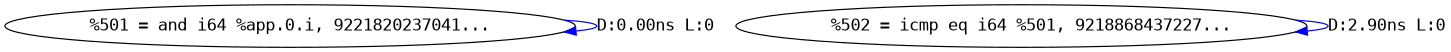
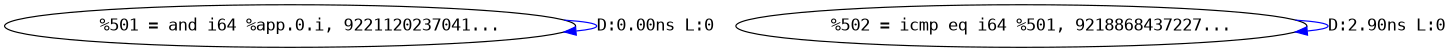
node "%501 = and i64 %app.0.i, 9221820237041...": label "%501 = and i64 %app.0.i, 9221820237041..." -> "%501 = and i64 %app.0.i, 9221120237041..."
